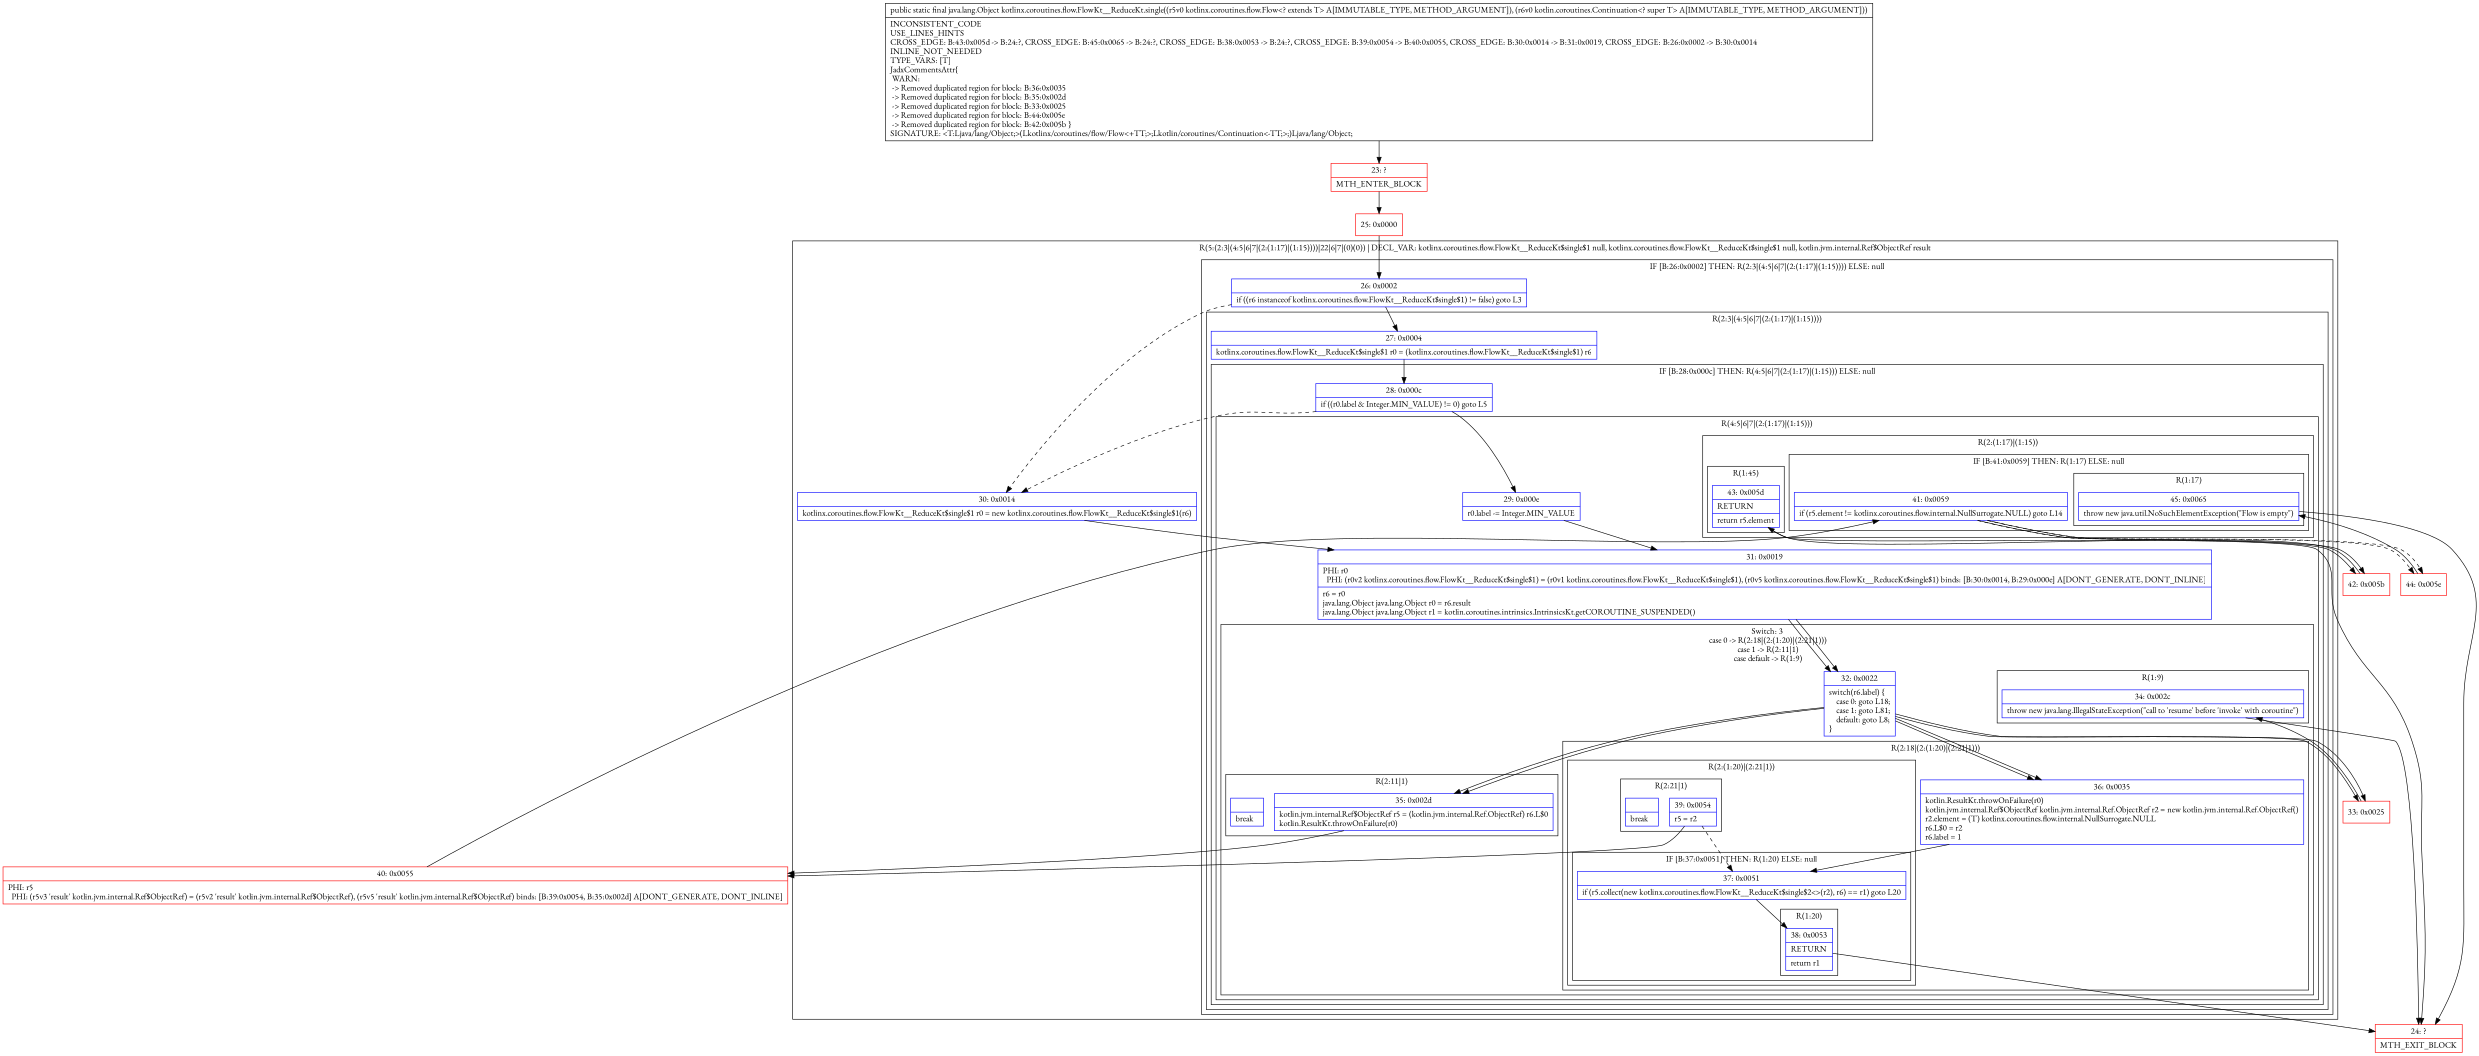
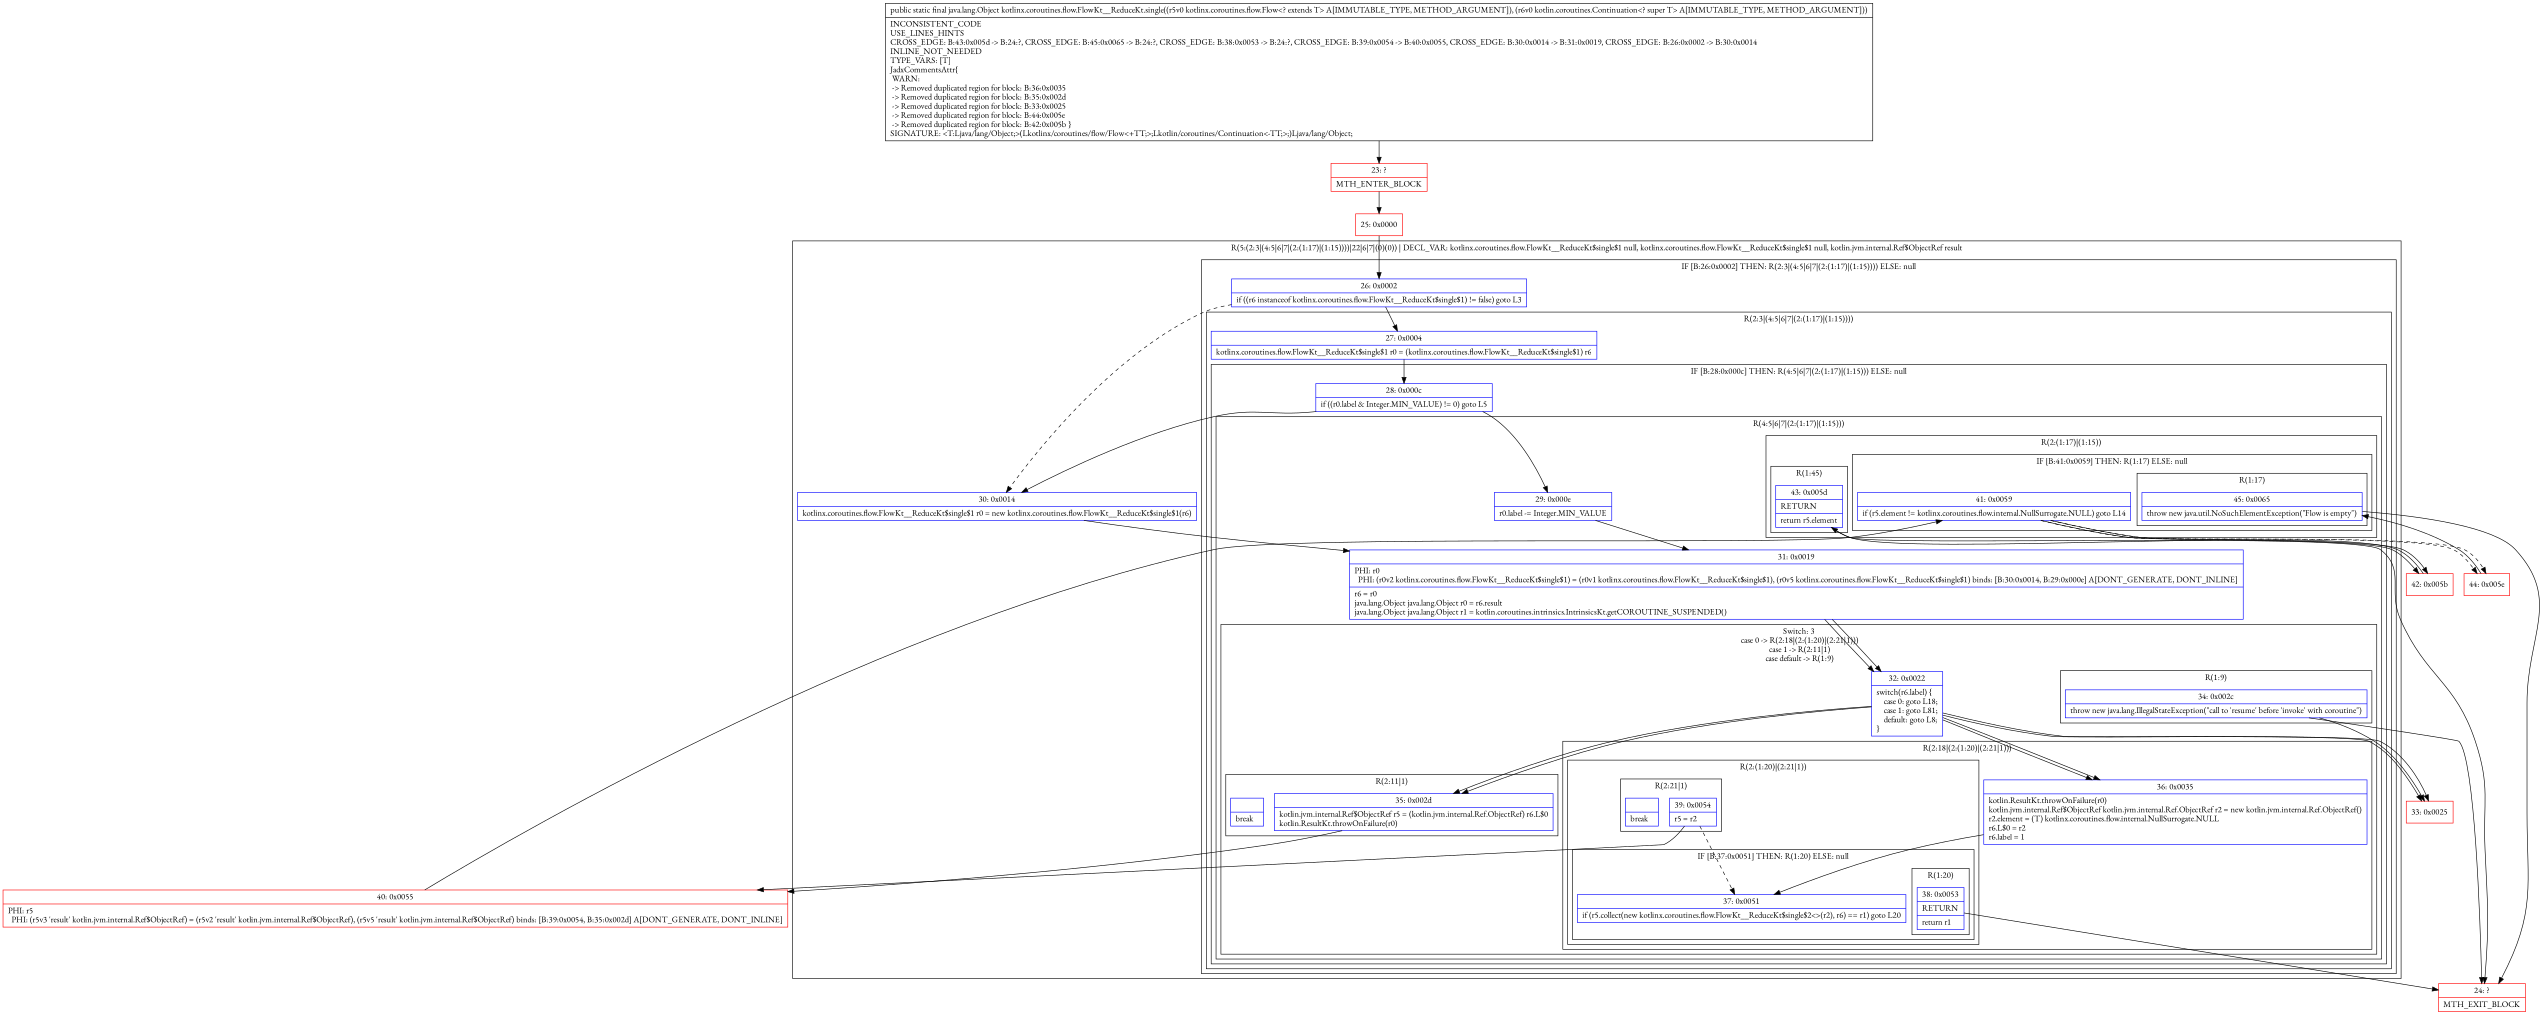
edge "28: 0x000c" -> "30: 0x0014": style dashed -> solid
edge "33: 0x0025" -> "34: 0x002c": reversed
edge "37: 0x0051" -> "38: 0x0053": removed
